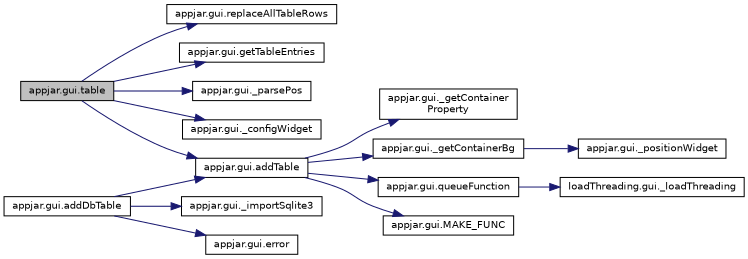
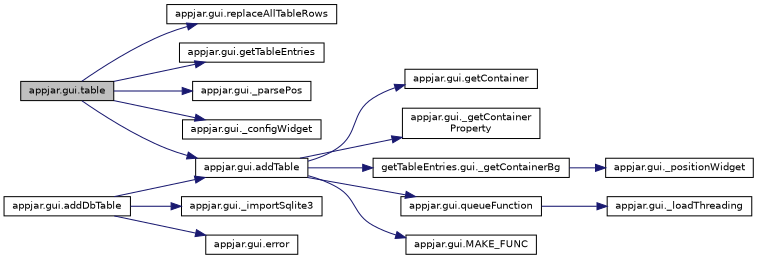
node "appjar.gui.getContainer": added
node "appjar.gui._getContainerBg": label "appjar.gui._getContainerBg" -> "getTableEntries.gui._getContainerBg"
node "loadThreading.gui._loadThreading": label "loadThreading.gui._loadThreading" -> "appjar.gui._loadThreading"
